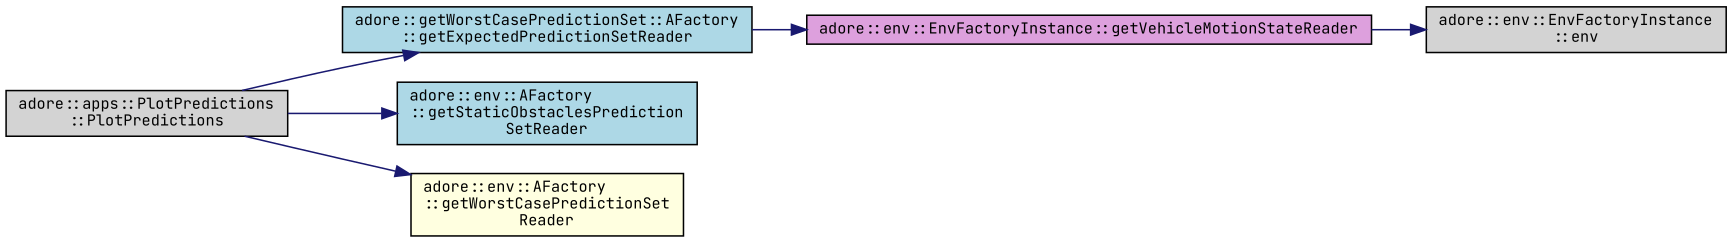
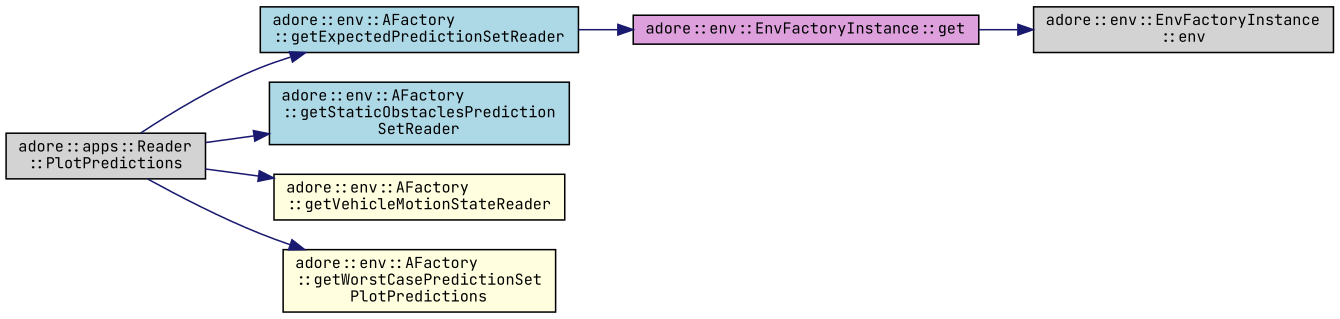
node "adore::getWorstCasePredictionSet::AFactory ::getExpectedPredictionSetReader": label "adore::getWorstCasePredictionSet::AFactory ::getExpectedPredictionSetReader" -> "adore::env::AFactory ::getExpectedPredictionSetReader"
node "adore::env::EnvFactoryInstance::getVehicleMotionStateReader": label "adore::env::EnvFactoryInstance::getVehicleMotionStateReader" -> "adore::env::EnvFactoryInstance::get"
node "adore::apps::PlotPredictions ::PlotPredictions": label "adore::apps::PlotPredictions ::PlotPredictions" -> "adore::apps::Reader ::PlotPredictions"
node "adore::env::AFactory ::getVehicleMotionStateReader": added
node "adore::env::AFactory ::getWorstCasePredictionSet Reader": label "adore::env::AFactory ::getWorstCasePredictionSet Reader" -> "adore::env::AFactory ::getWorstCasePredictionSet PlotPredictions"
